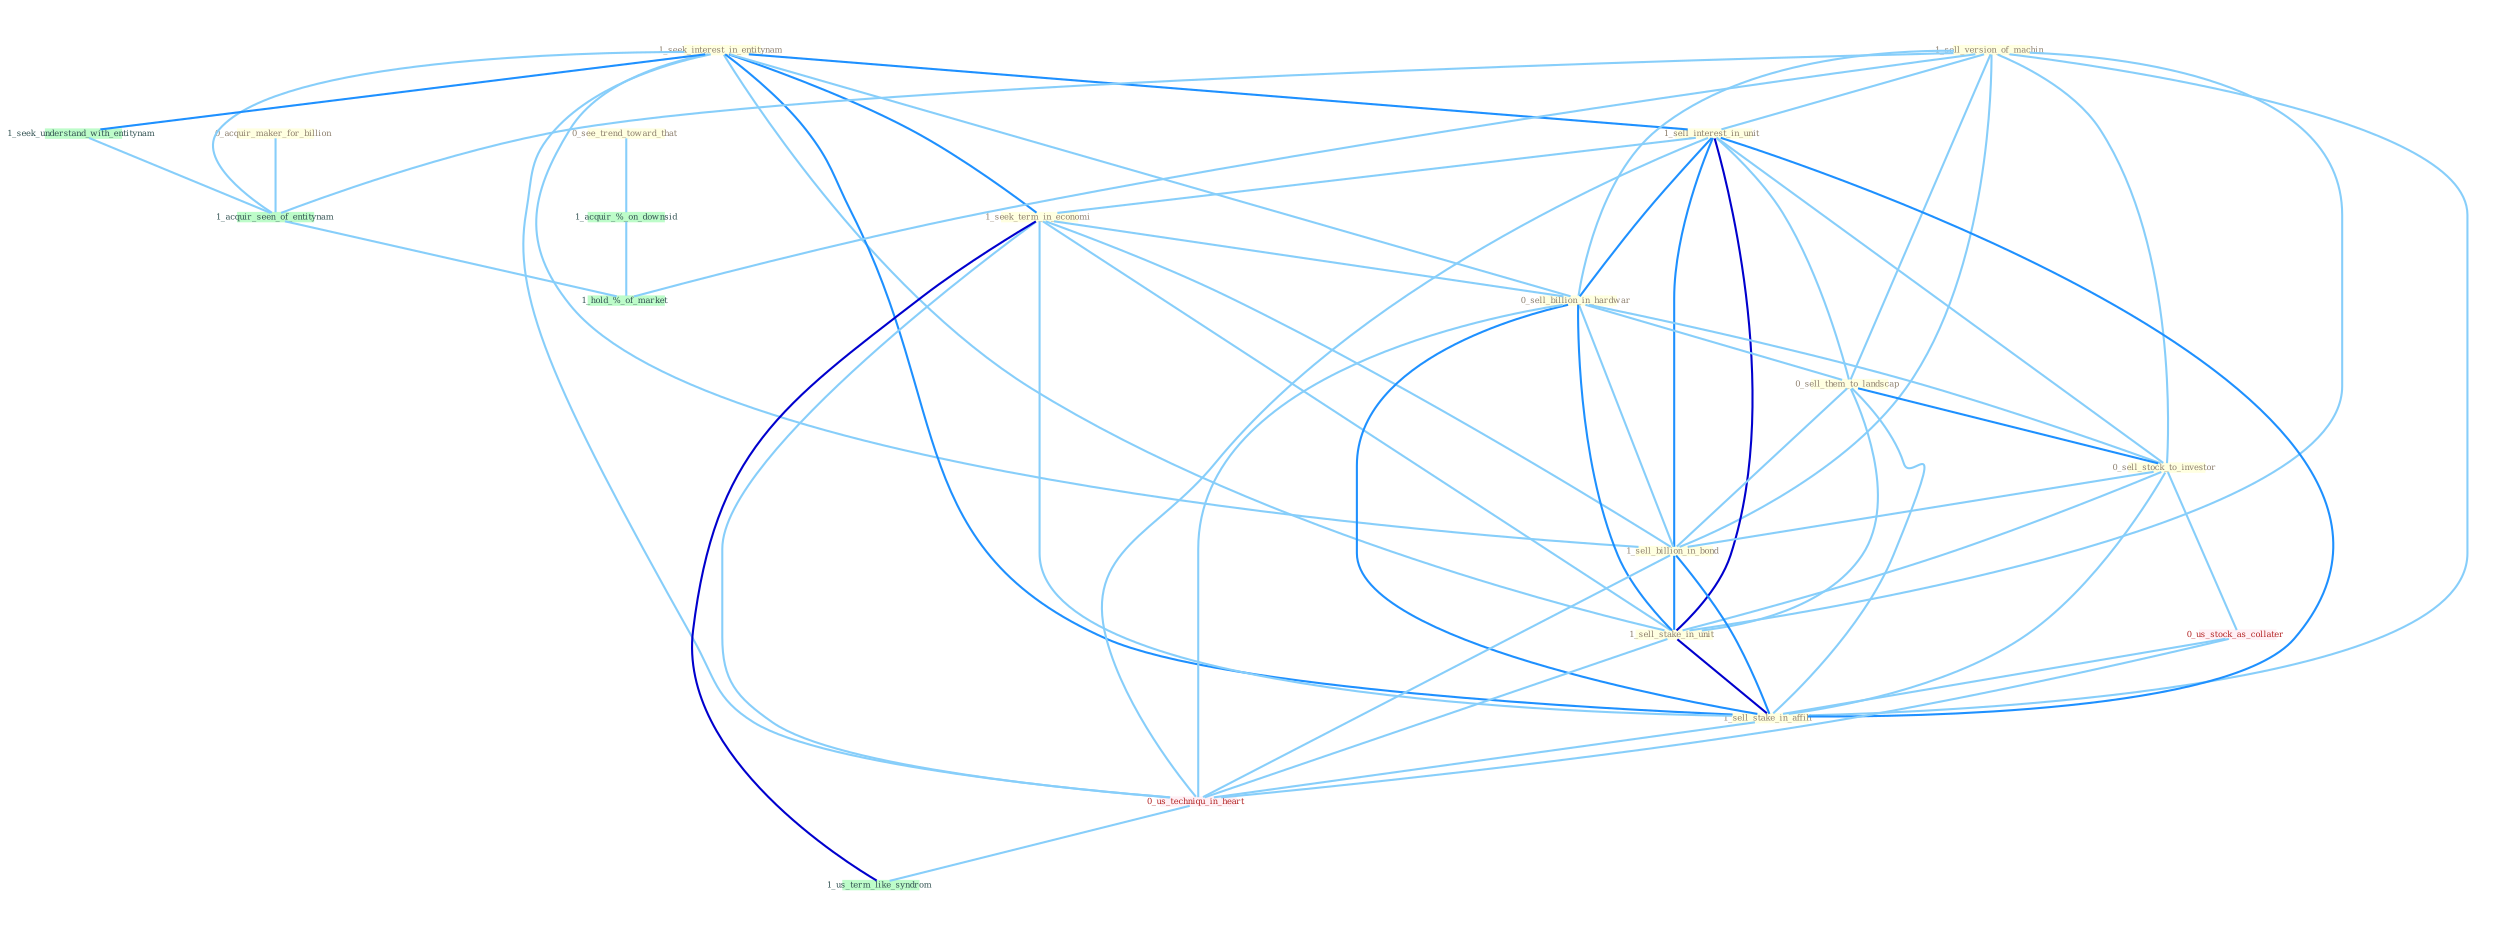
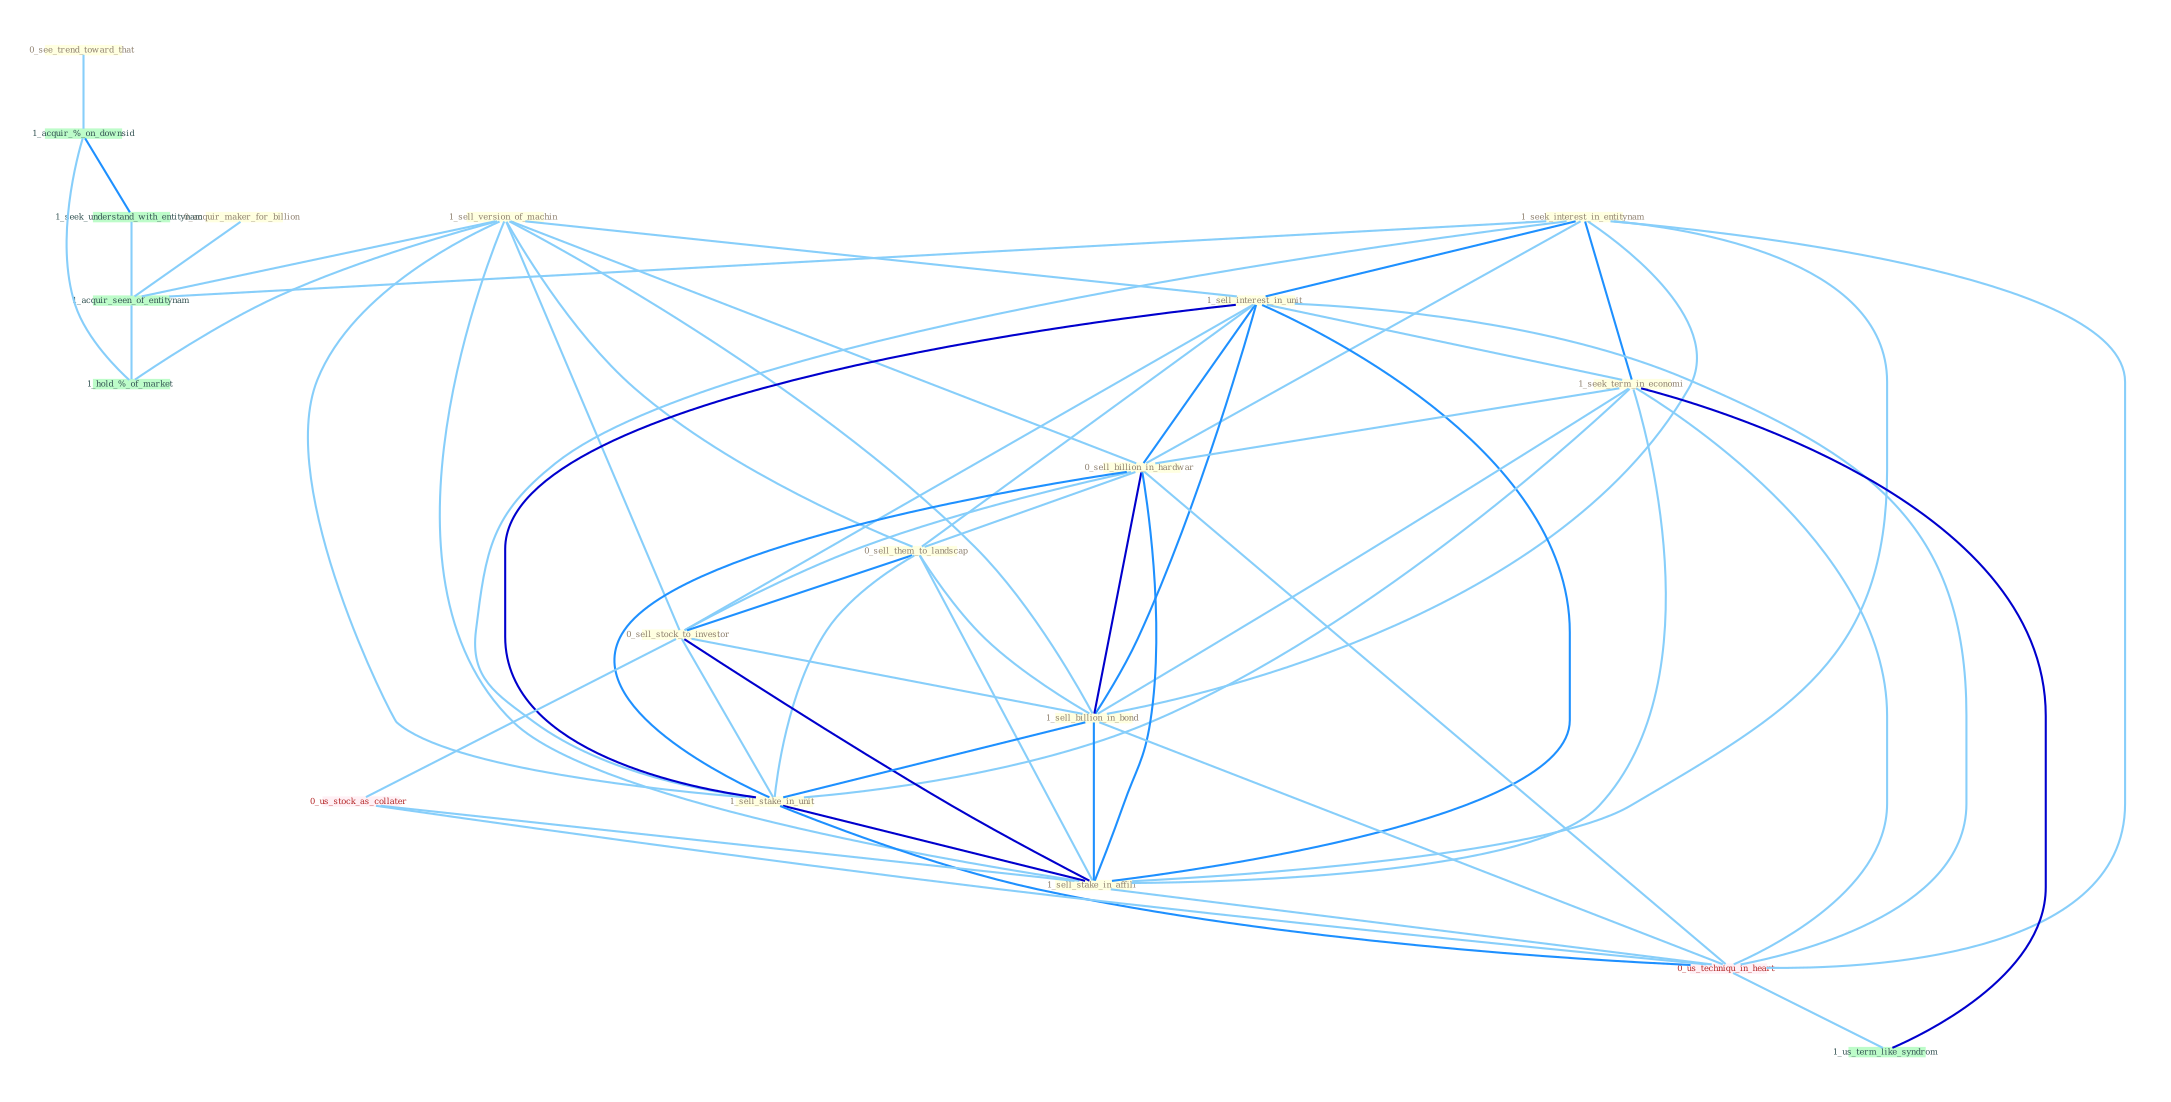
edge "1_seek_interest_in_entitynam" -- "1_seek_understand_with_entitynam": now "1_acquir_%_on_downsid" -- "1_seek_understand_with_entitynam"
edge "0_sell_billion_in_hardwar" -- "1_sell_billion_in_bond": color #87cefa -> #0000cd
edge "1_seek_interest_in_entitynam" -- "1_sell_stake_in_affili": color #1e90ff -> #87cefa
edge "0_sell_stock_to_investor" -- "1_sell_stake_in_affili": color #87cefa -> #0000cd
edge "1_sell_stake_in_unit" -- "0_us_techniqu_in_heart": color #87cefa -> #1e90ff
